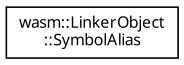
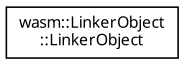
node "wasm::LinkerObject ::SymbolAlias": label "wasm::LinkerObject ::SymbolAlias" -> "wasm::LinkerObject ::LinkerObject"
